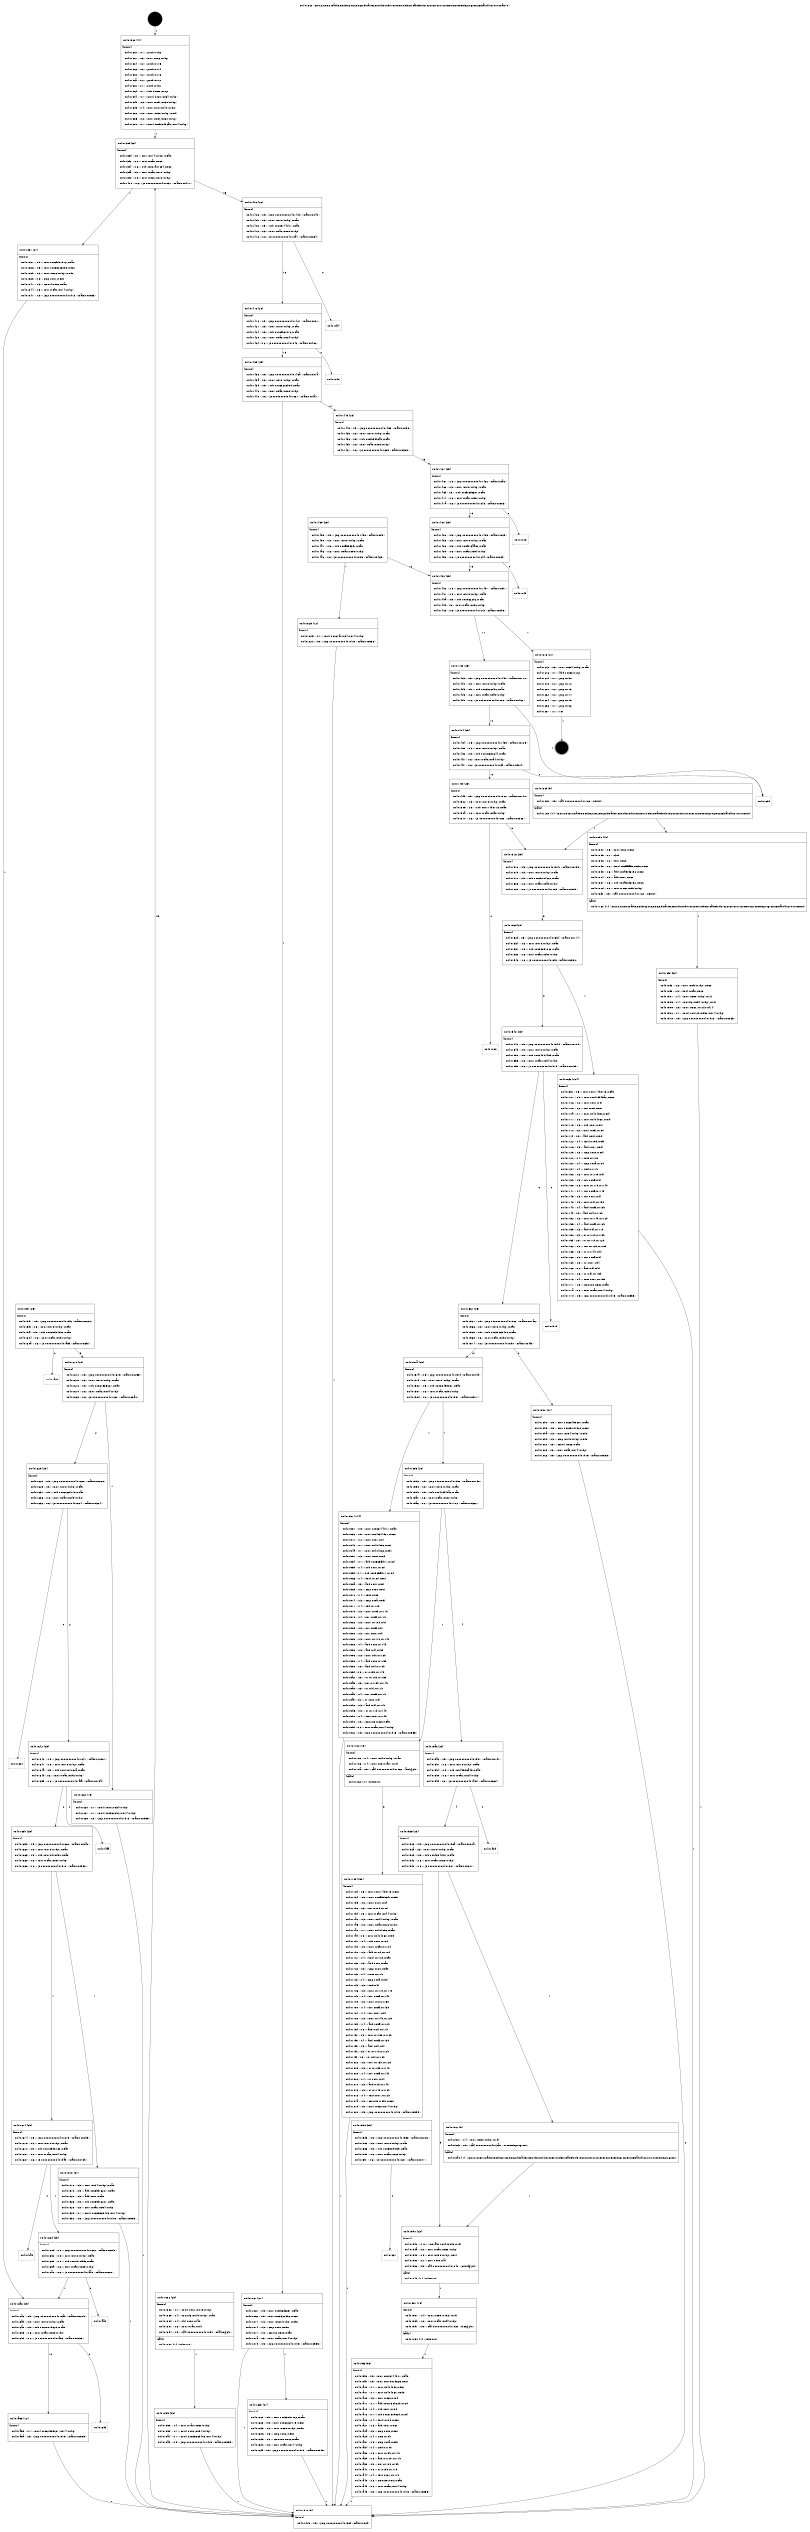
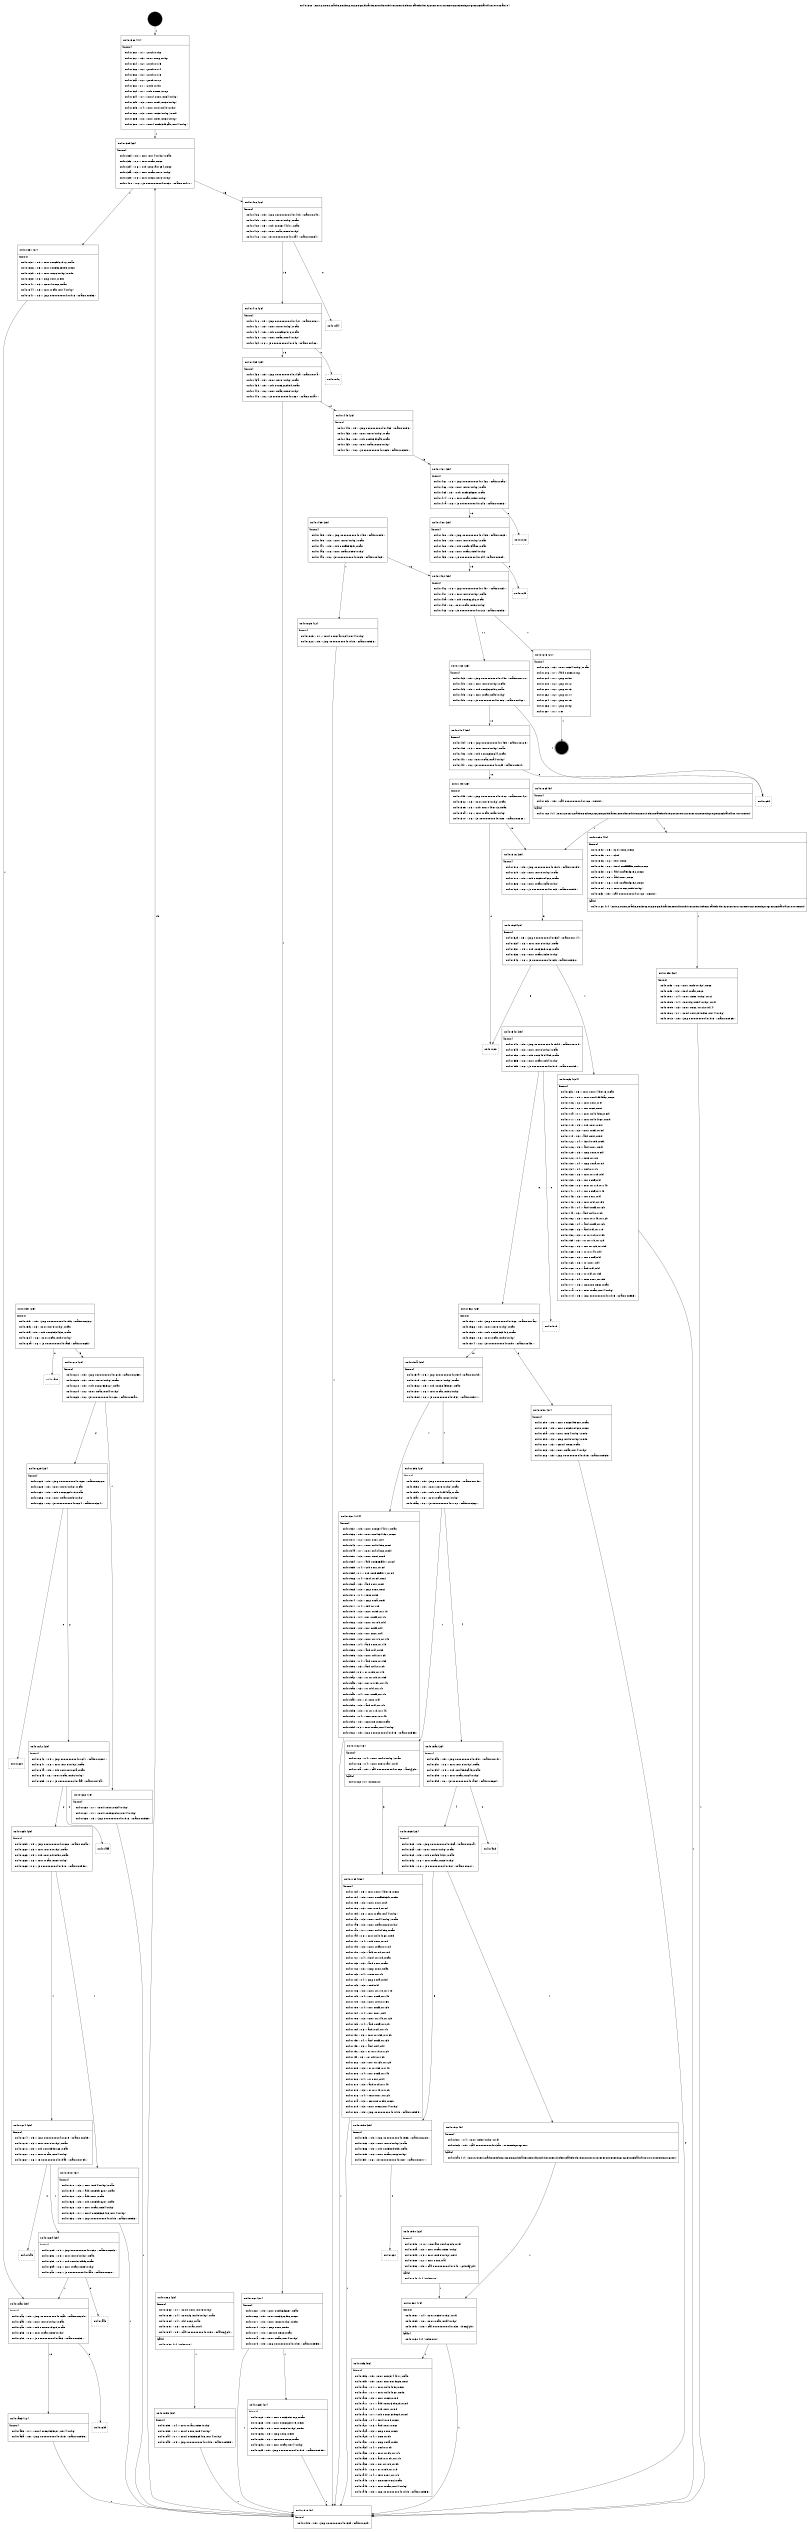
edge "0x40152f [25]" -> "0x401548 [25]": now "0x40152f [25]" -> "0x401c88"
edge "0x4015c5 [25]" -> "0x4019d0 [23]": now "0x4015c5 [25]" -> "0x4015de [25]"
edge "0x4019c7 [9]" -> "0x4019d0 [23]": now "0x4019c7 [9]" -> "0x4019e7 [15]"
edge "0x4019f6 [93]" -> "0x401d15 [5]": now "0x4019e7 [15]" -> "0x401d15 [5]"
